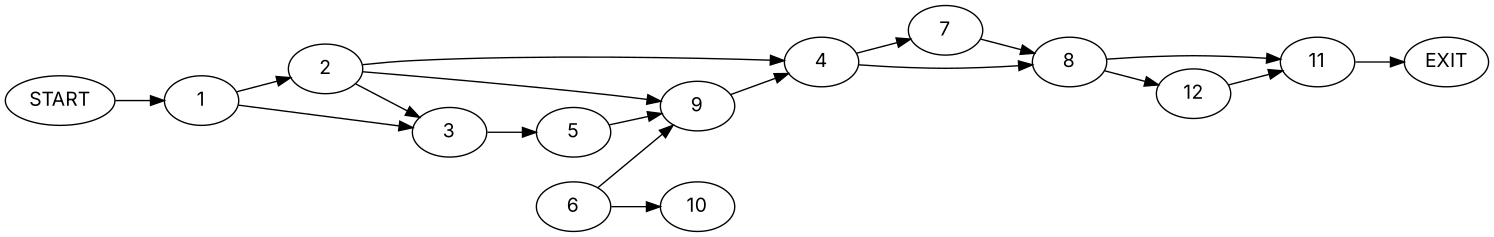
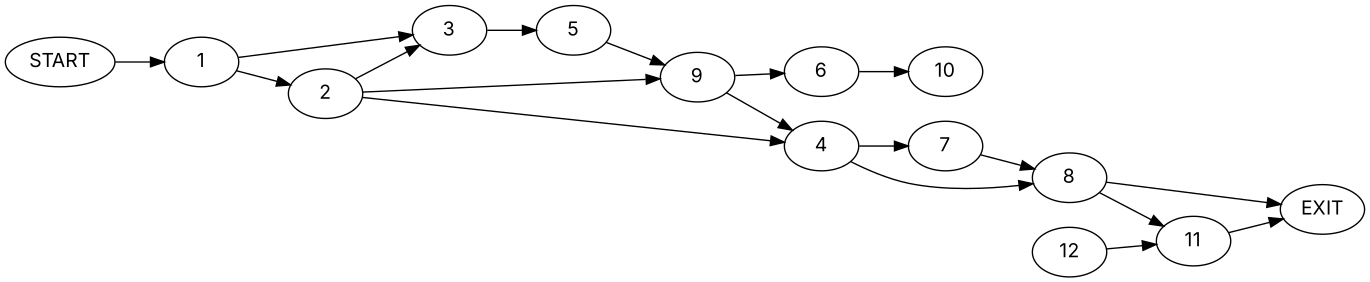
edge "8" -> "12": now "8" -> "EXIT"
edge "6" -> "9": reversed
